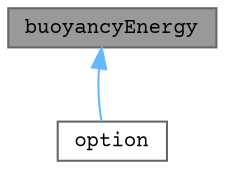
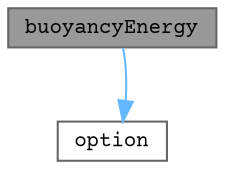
edge "option" -> "buoyancyEnergy": reversed
